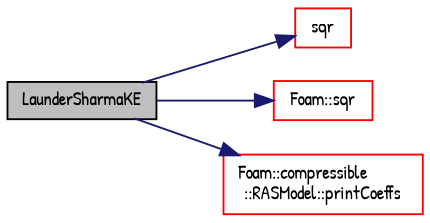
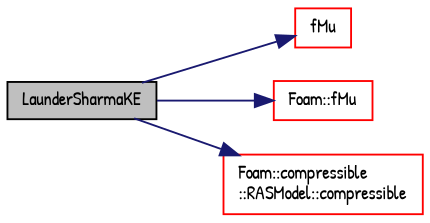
node "sqr": label "sqr" -> "fMu"
node "Foam::sqr": label "Foam::sqr" -> "Foam::fMu"
node "Foam::compressible ::RASModel::printCoeffs": label "Foam::compressible ::RASModel::printCoeffs" -> "Foam::compressible ::RASModel::compressible"
